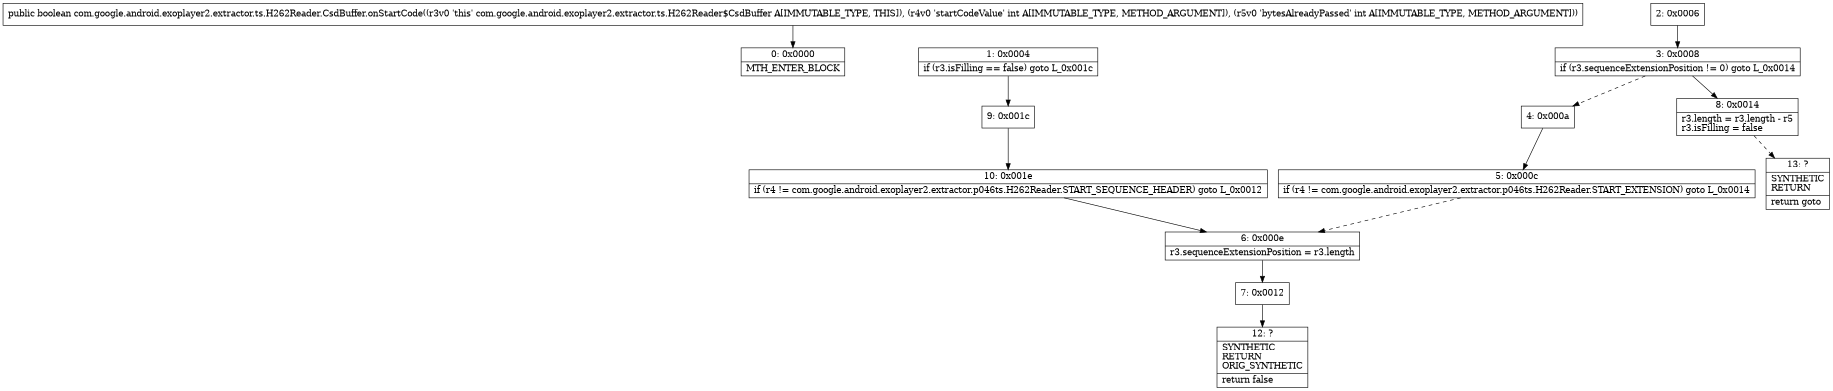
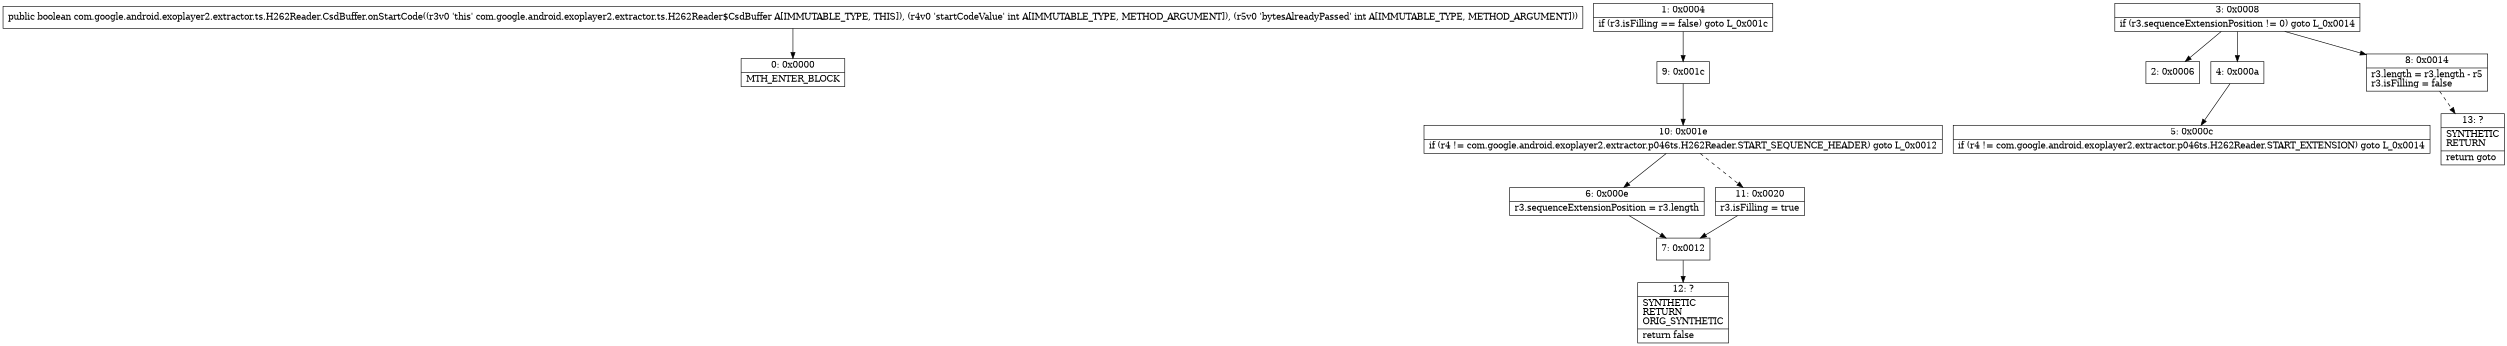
edge "2: 0x0006" -> "3: 0x0008": reversed
edge "3: 0x0008" -> "4: 0x000a": style dashed -> solid
node "11: 0x0020": added
edge "5: 0x000c" -> "6: 0x000e": removed
